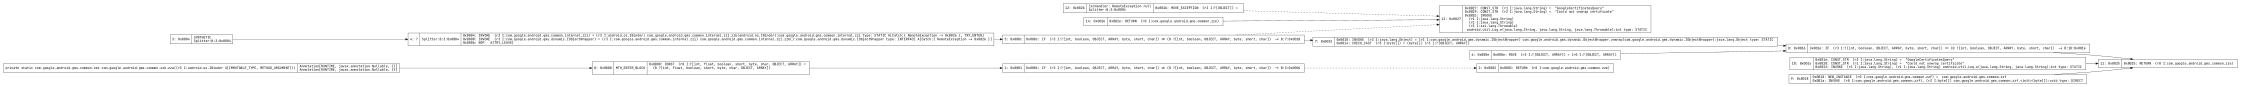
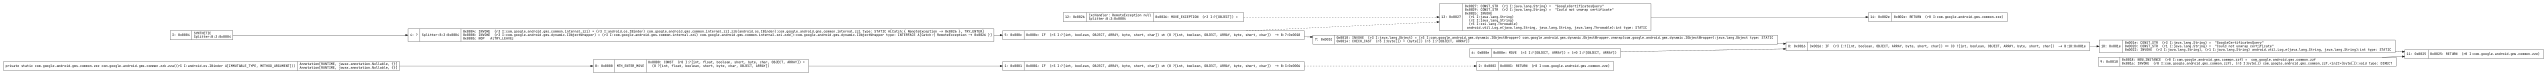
edge "14: 0x002e" -> "13: 0x0027": reversed
edge "8: 0x0016" -> "11: 0x0025": now "8: 0x0016" -> "10: 0x001e"
node "0: 0x0000": text "MTH_ENTER_BLOCK" -> "MTH_ENTER_MOVE"
